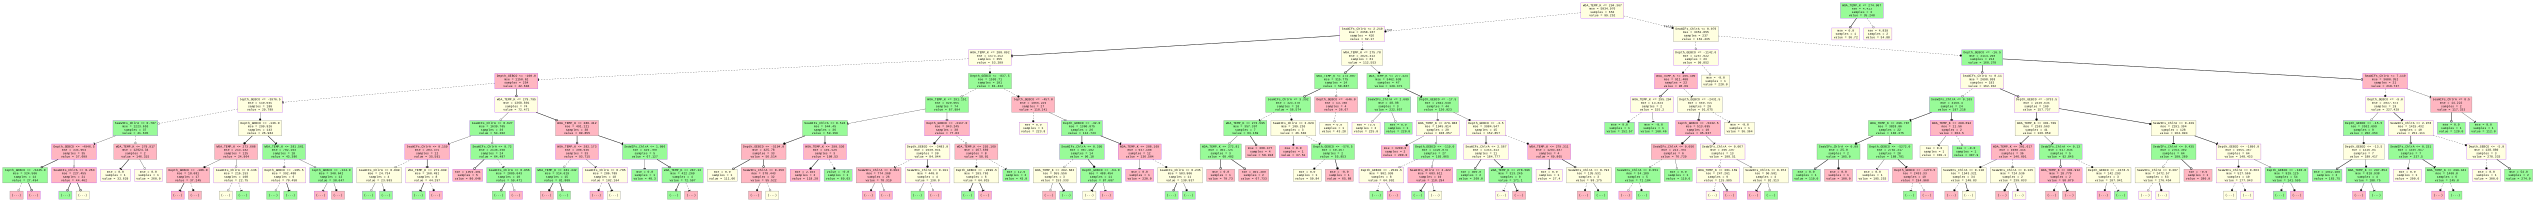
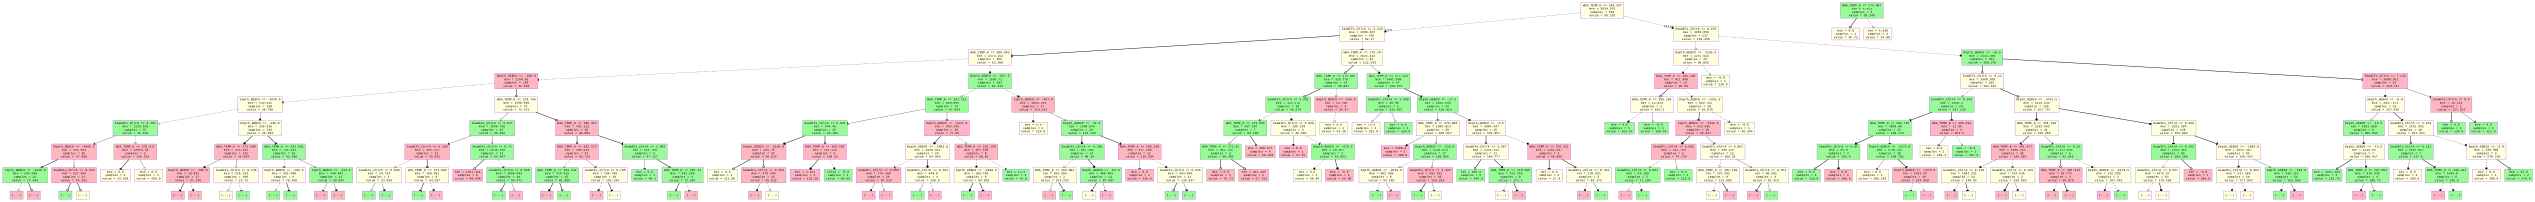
edge "WOA_TEMP_K <= 295.294 mse = 13.834 samples = 2 value = 155.2" -> "mse = -0.0 samples = 1 value = 160.46": arrowhead tee -> odot
